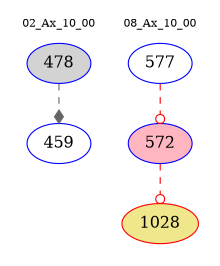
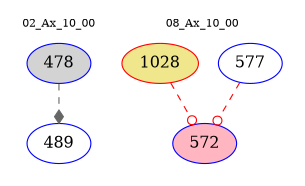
node "459": label "459" -> "489"
edge "572" -> "1028": reversed
